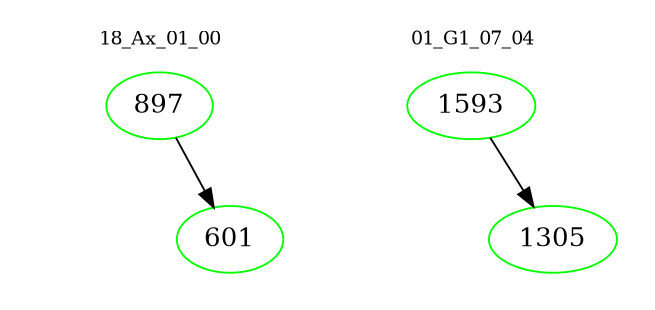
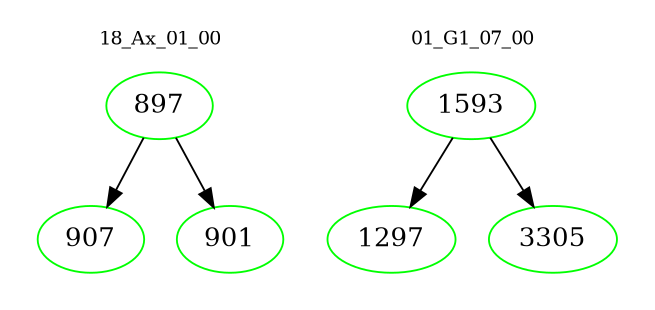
cluster "01_G1_07_04": label "01_G1_07_04" -> "01_G1_07_00"
node "907": added
node "601": label "601" -> "901"
node "1297": added
node "1305": label "1305" -> "3305"
